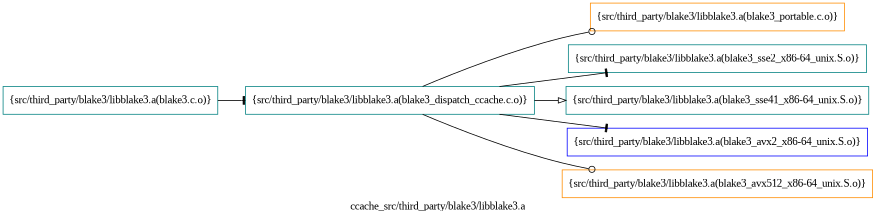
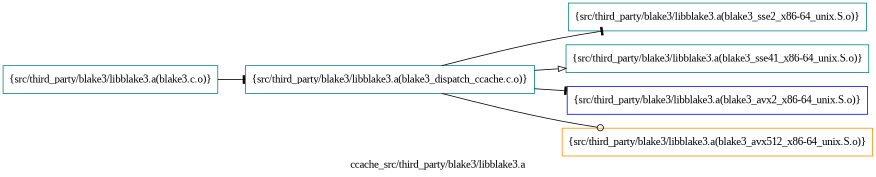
node "{src/third_party/blake3/libblake3.a(blake3_portable.c.o)}": removed
